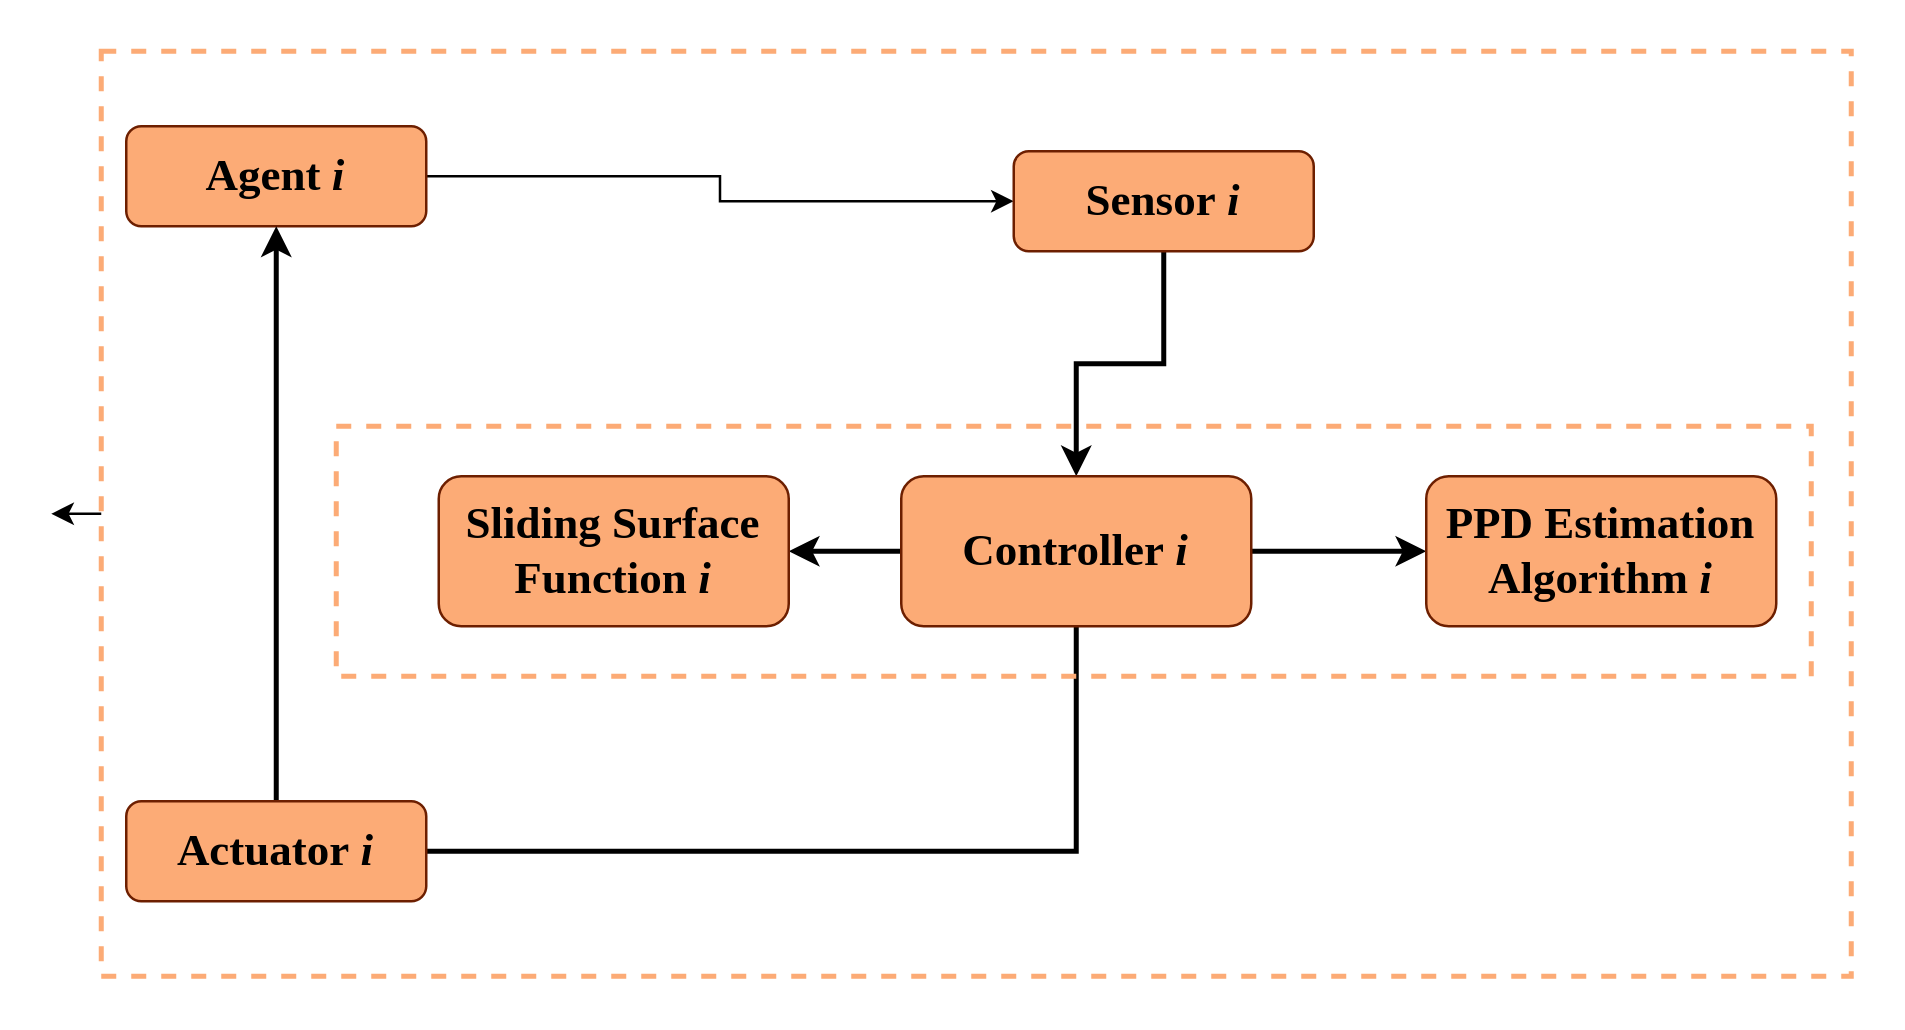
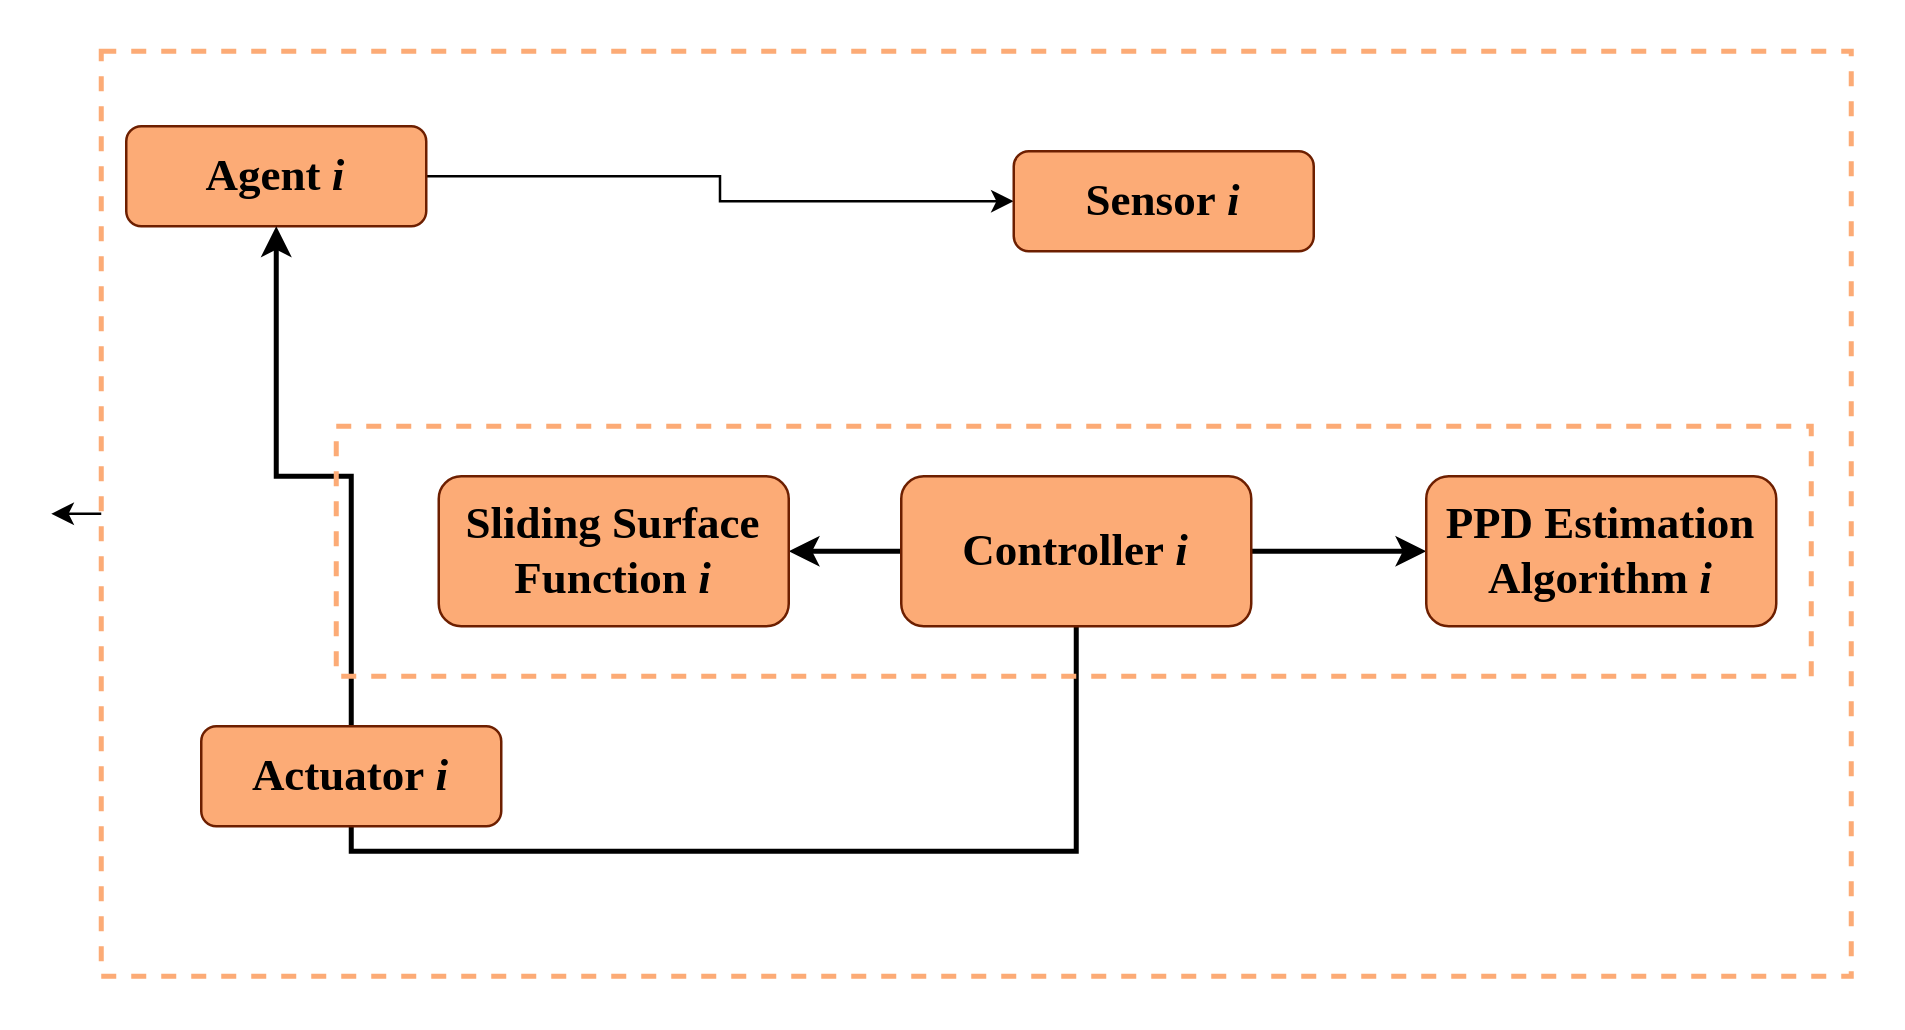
edge "Sensor i" -> "Controller i": removed
node "Actuator i": moved (276, 851) -> (351, 776)
